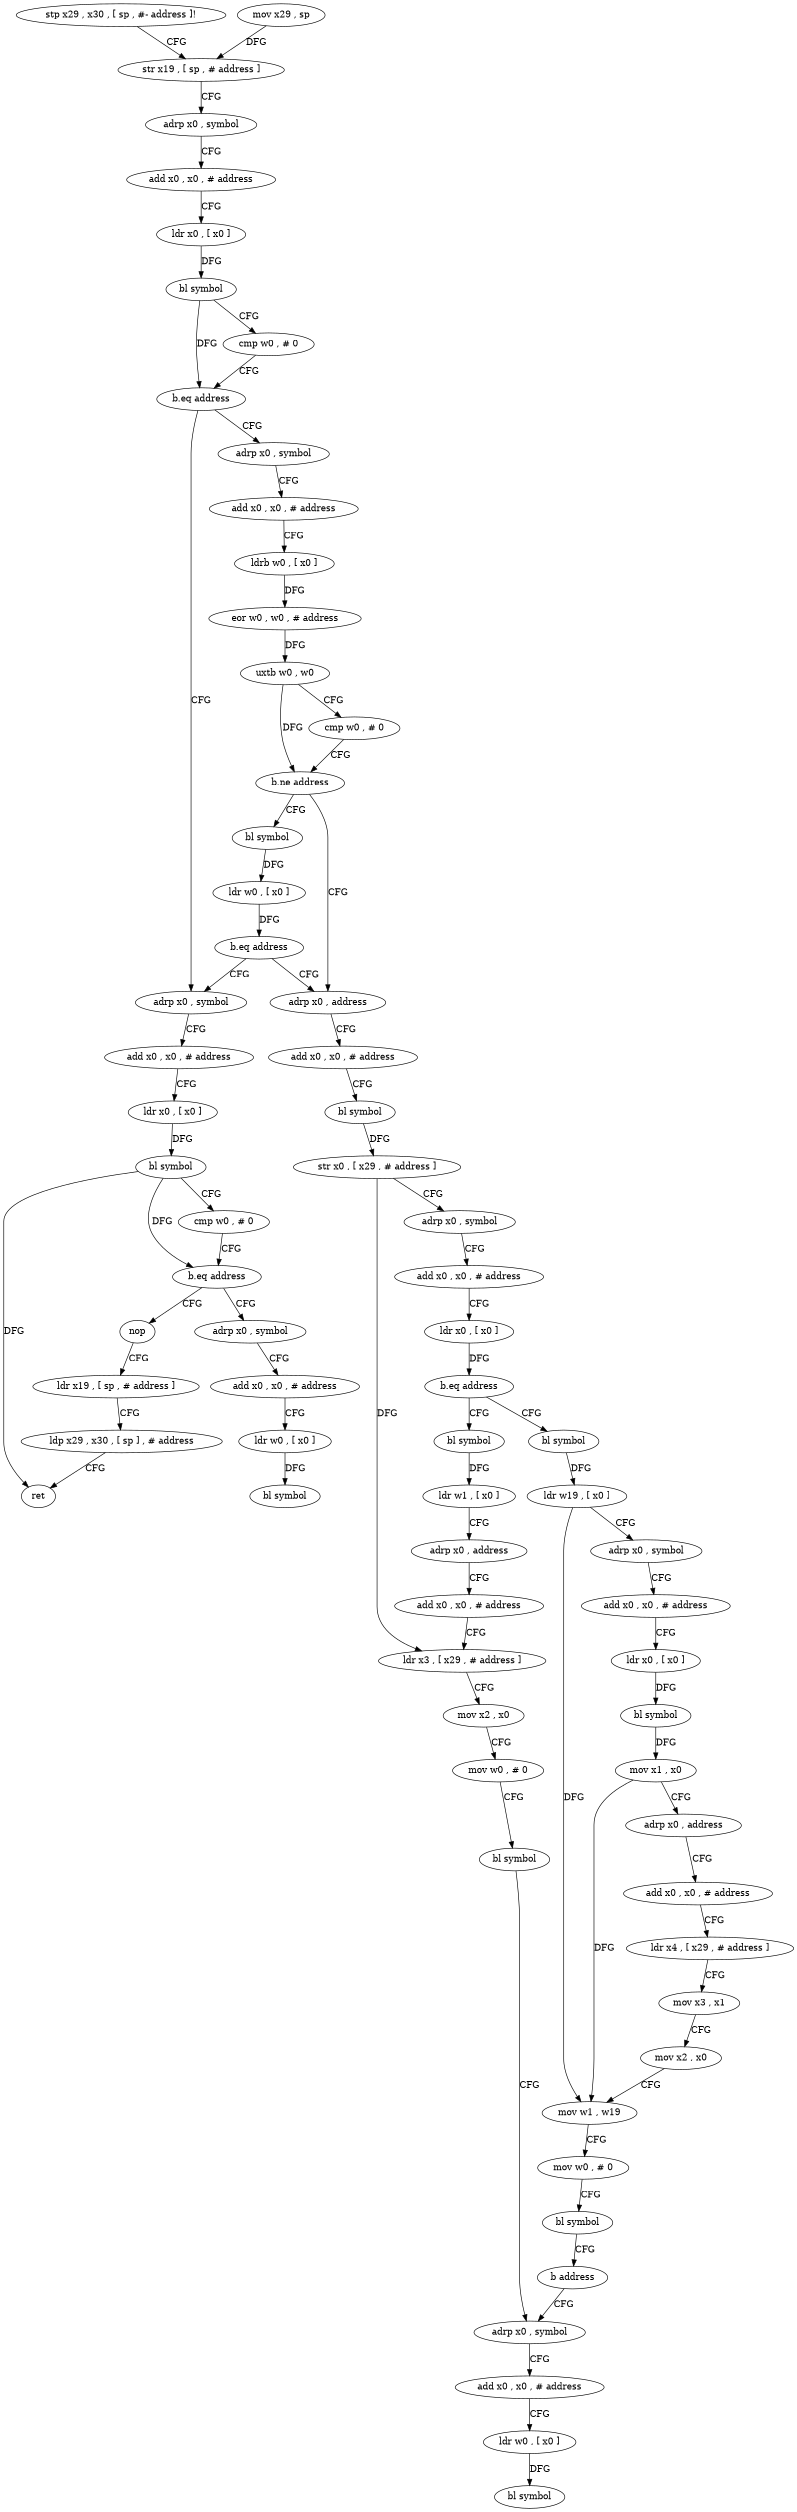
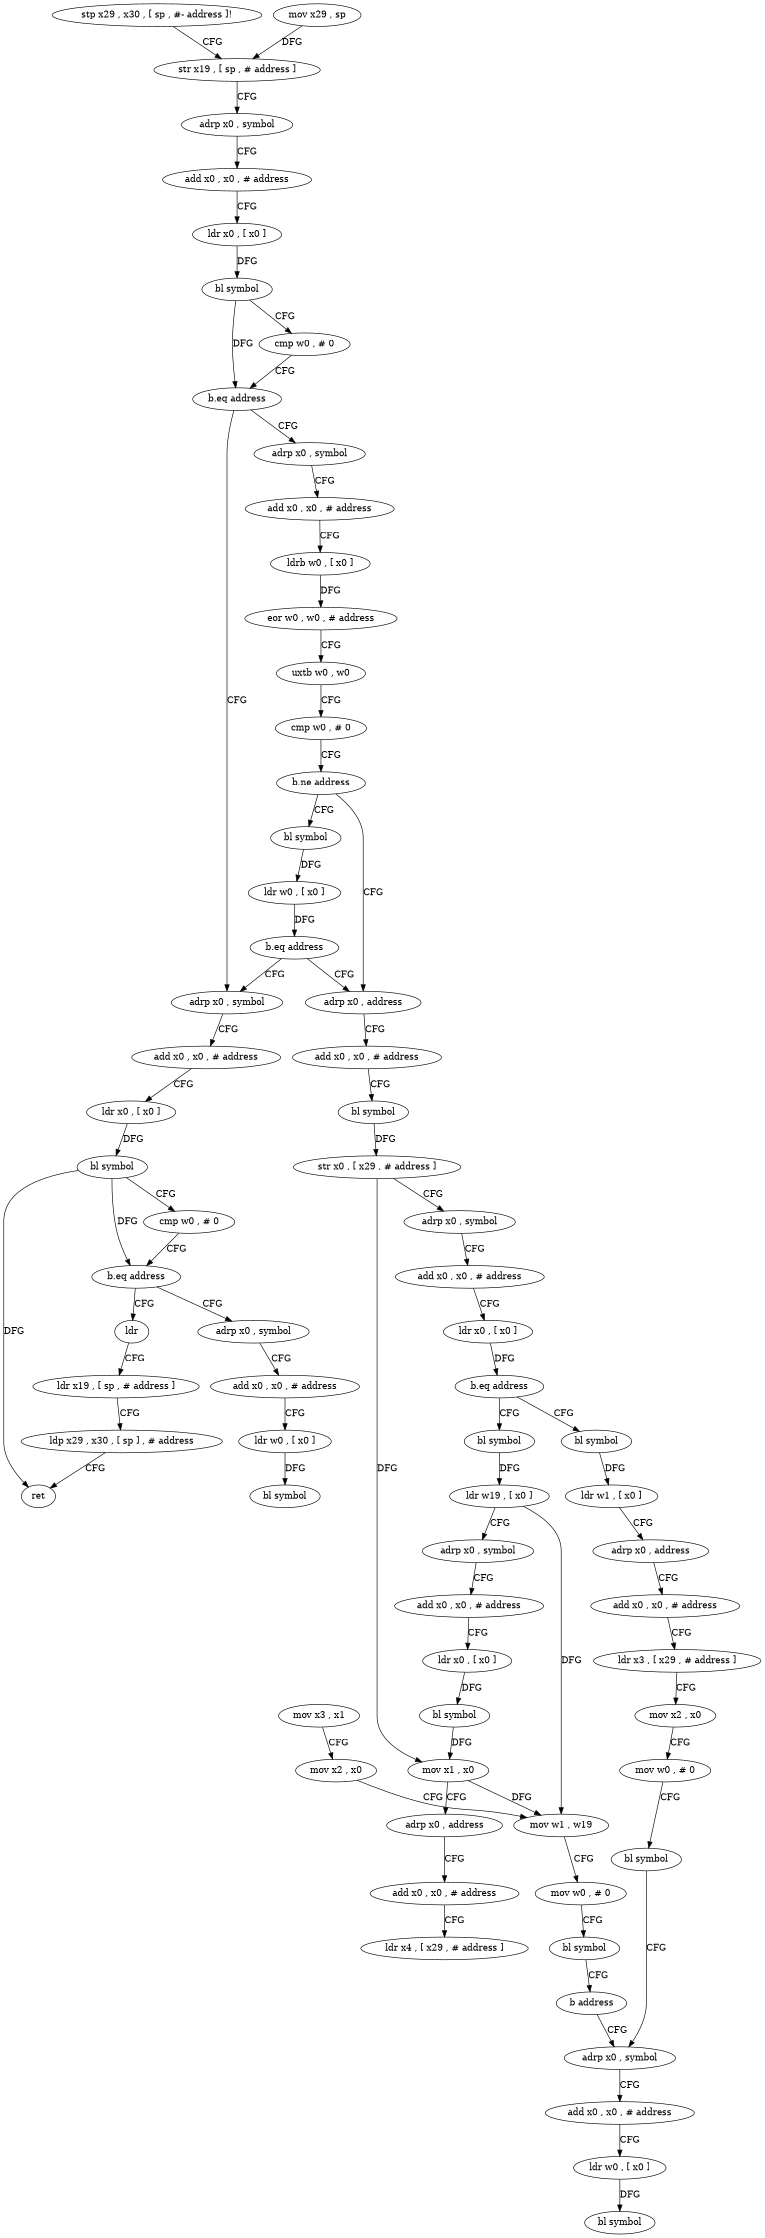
edge "eor w0 , w0 , # address" -> "uxtb w0 , w0": label "DFG" -> "CFG"
edge "uxtb w0 , w0" -> "b.ne address": removed, label "DFG"
node "nop": label "nop" -> "ldr"
edge "str x0 , [ x29 , # address ]" -> "ldr x3 , [ x29 , # address ]": now "str x0 , [ x29 , # address ]" -> "mov x1 , x0"
edge "ldr x4 , [ x29 , # address ]" -> "mov x3 , x1": removed, label "CFG"
